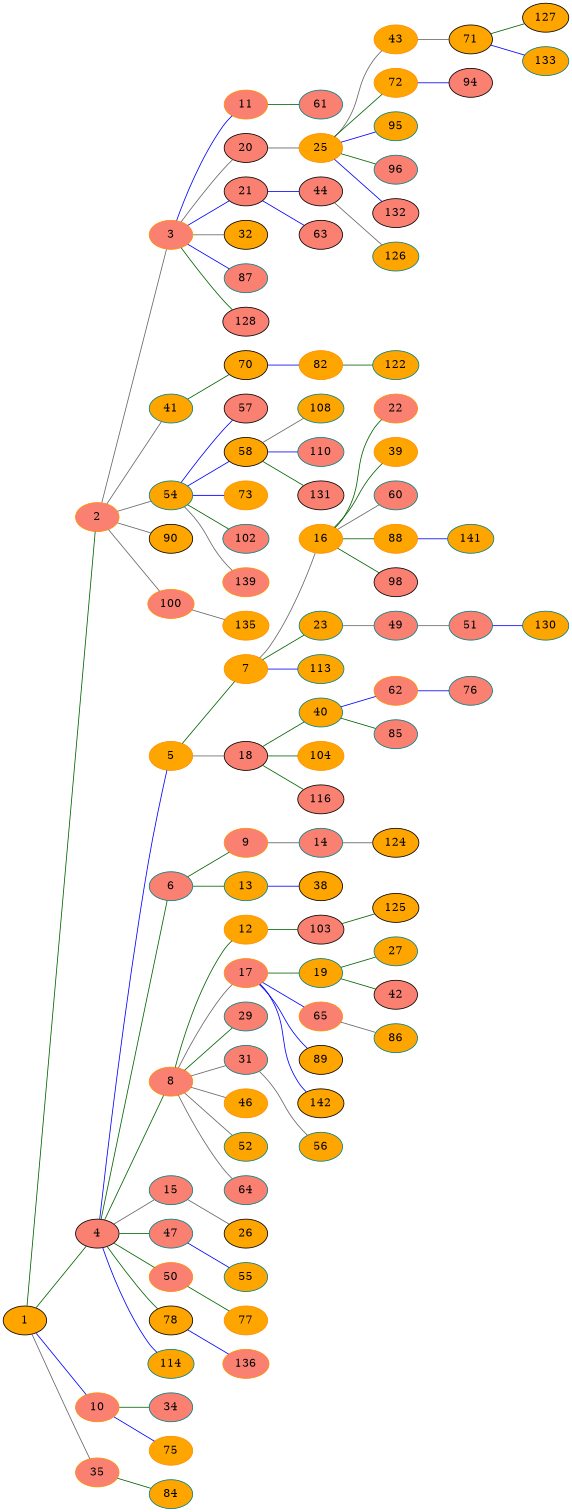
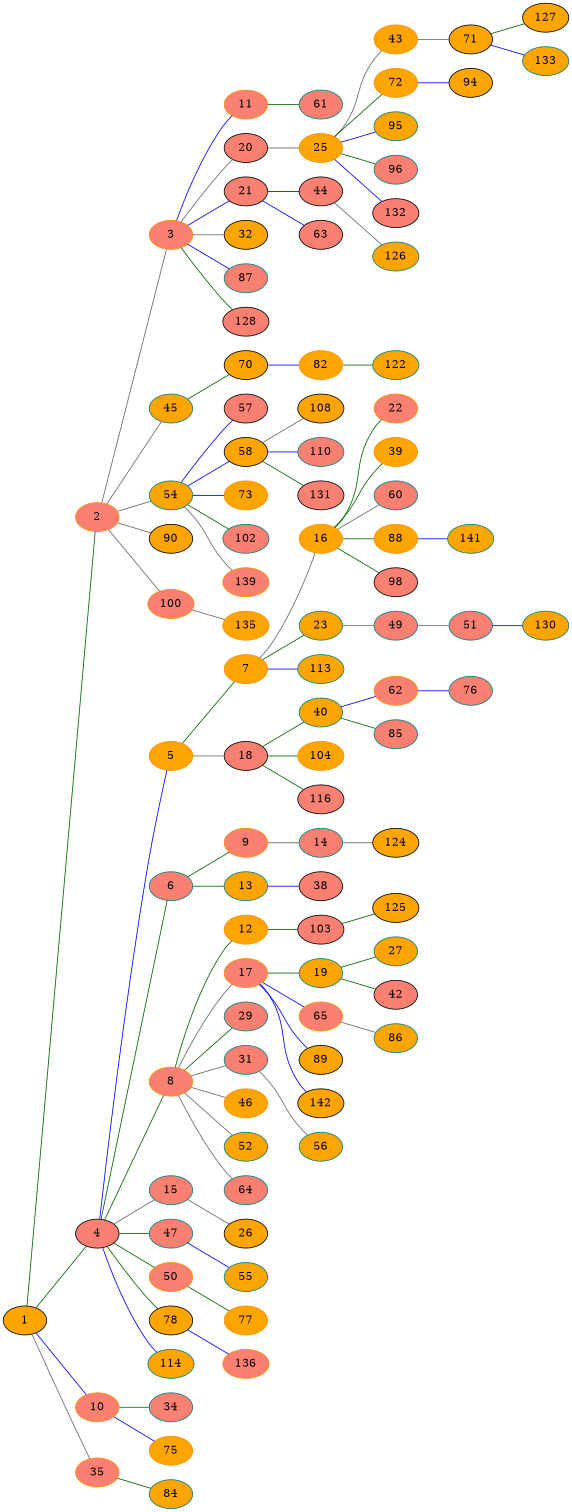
node "94": fillcolor salmon -> orange
node "41": label "41" -> "45"
node "108": color teal -> black
node "38": fillcolor orange -> salmon
